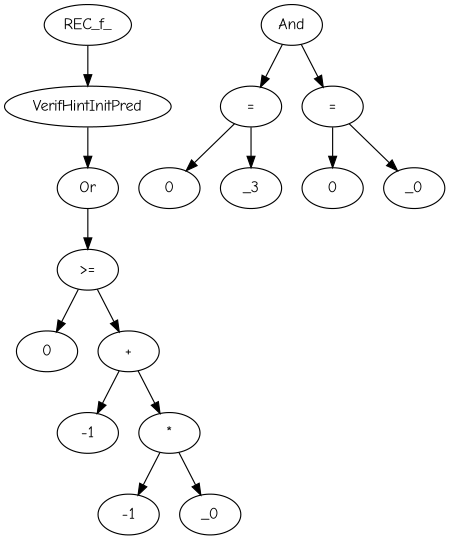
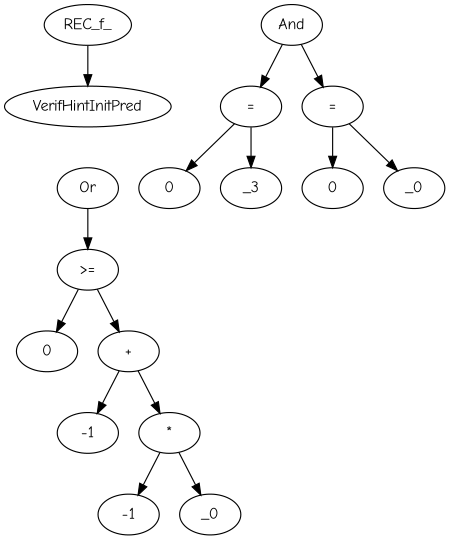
edge "VerifHintInitPred" -> "Or": removed
